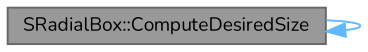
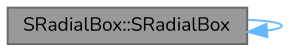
node "SRadialBox::ComputeDesiredSize": label "SRadialBox::ComputeDesiredSize" -> "SRadialBox::SRadialBox"
